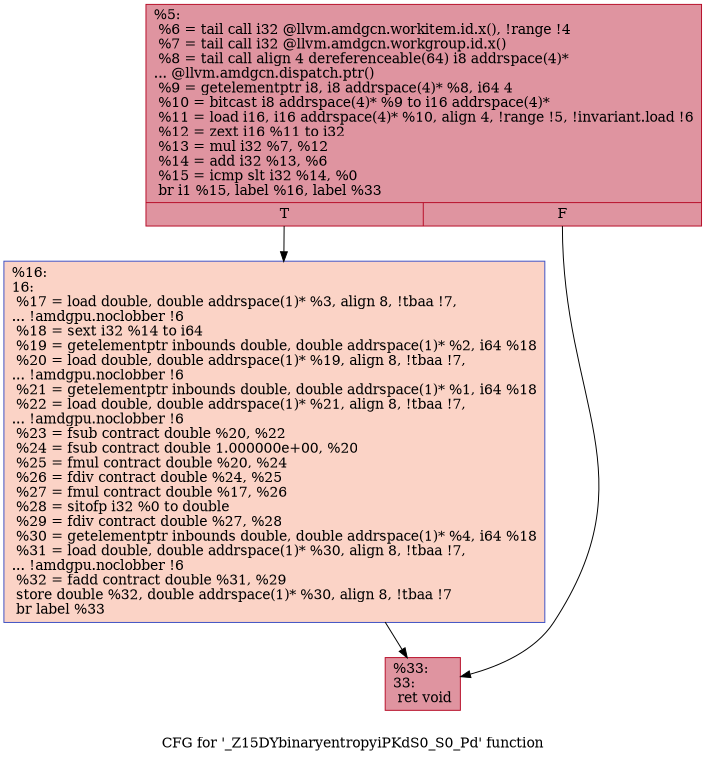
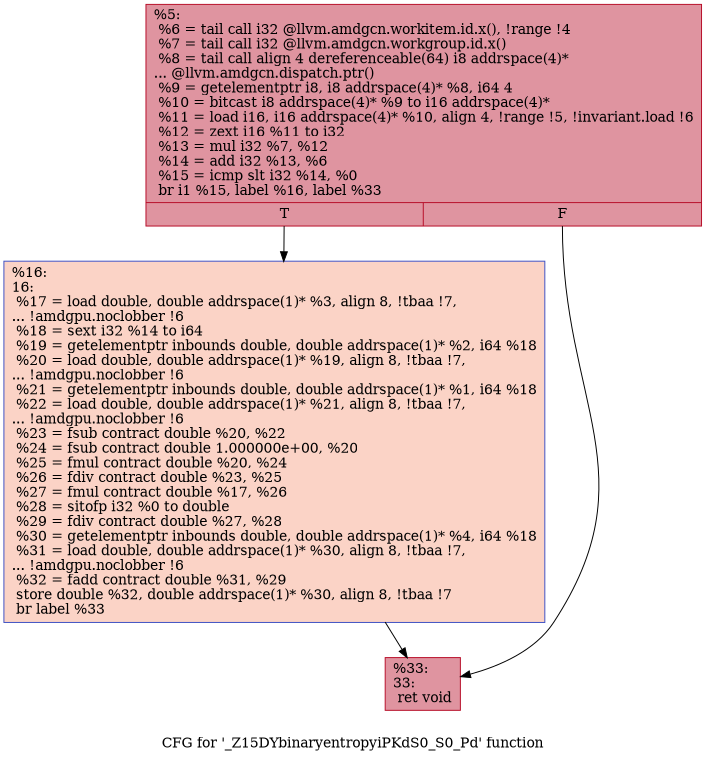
node "%16:": text "%26 = fdiv contract double %24, %25" -> "%26 = fdiv contract double %23, %25"
